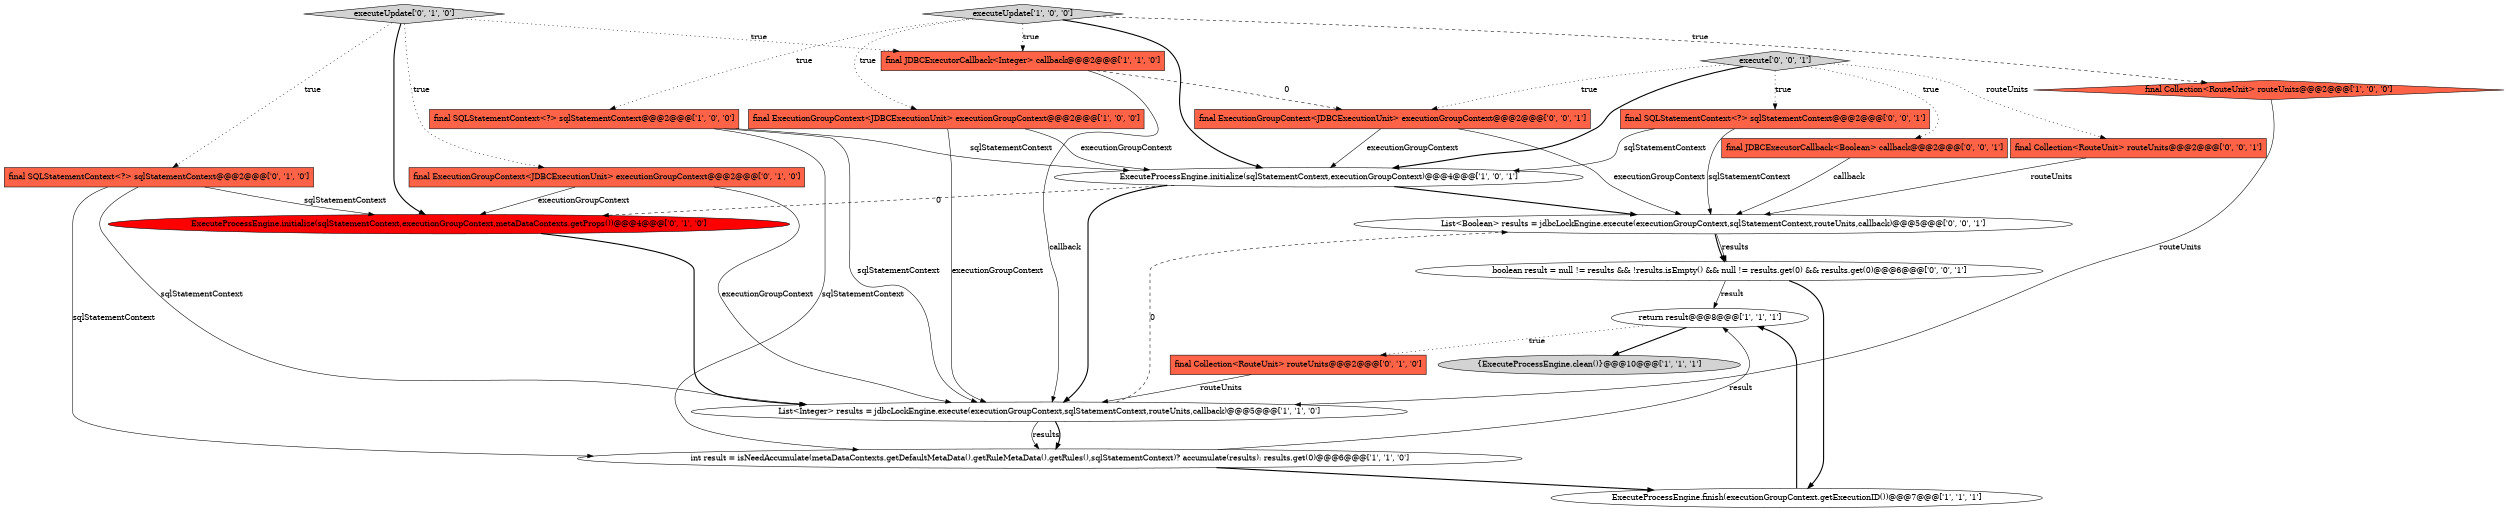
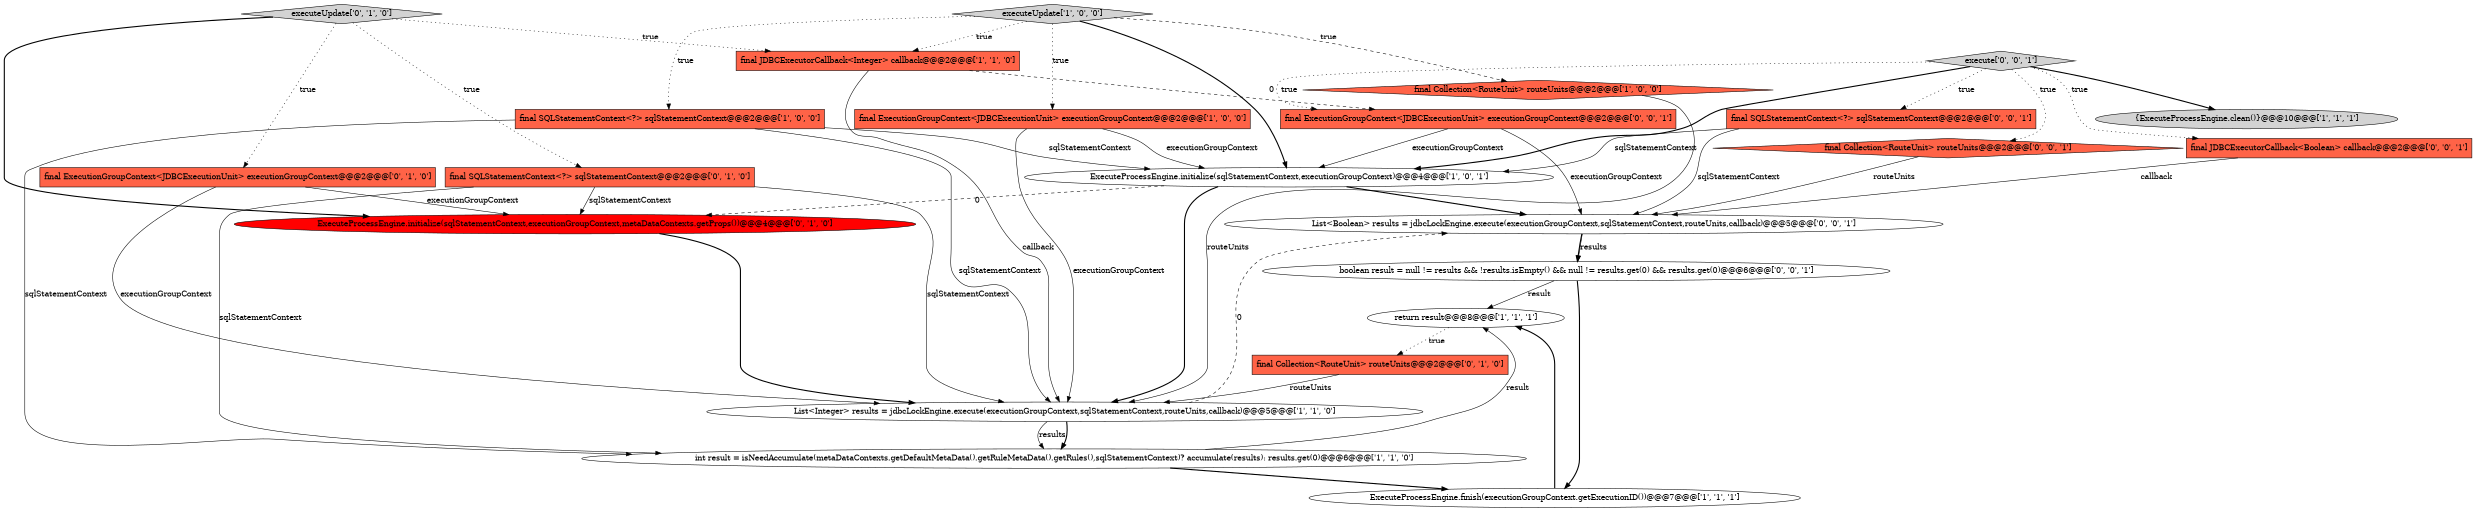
edge "execute['0', '0', '1']" -> "final Collection<RouteUnit> routeUnits@@@2@@@['0', '0', '1']": label "routeUnits" -> "true"
node "final Collection<RouteUnit> routeUnits@@@2@@@['0', '0', '1']": shape box -> diamond
edge "return result@@@8@@@['1', '1', '1']" -> "{ExecuteProcessEngine.clean()}@@@10@@@['1', '1', '1']": now "execute['0', '0', '1']" -> "{ExecuteProcessEngine.clean()}@@@10@@@['1', '1', '1']"
